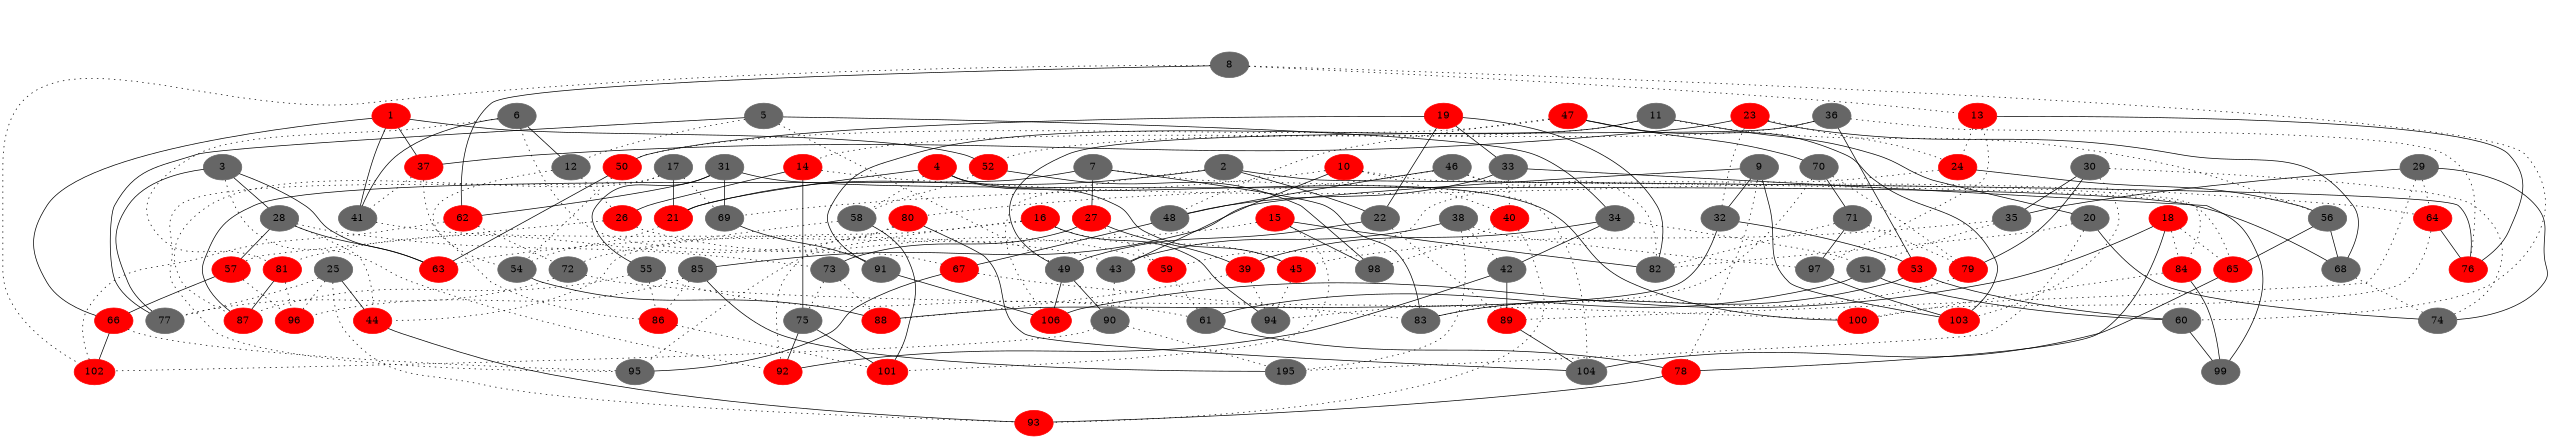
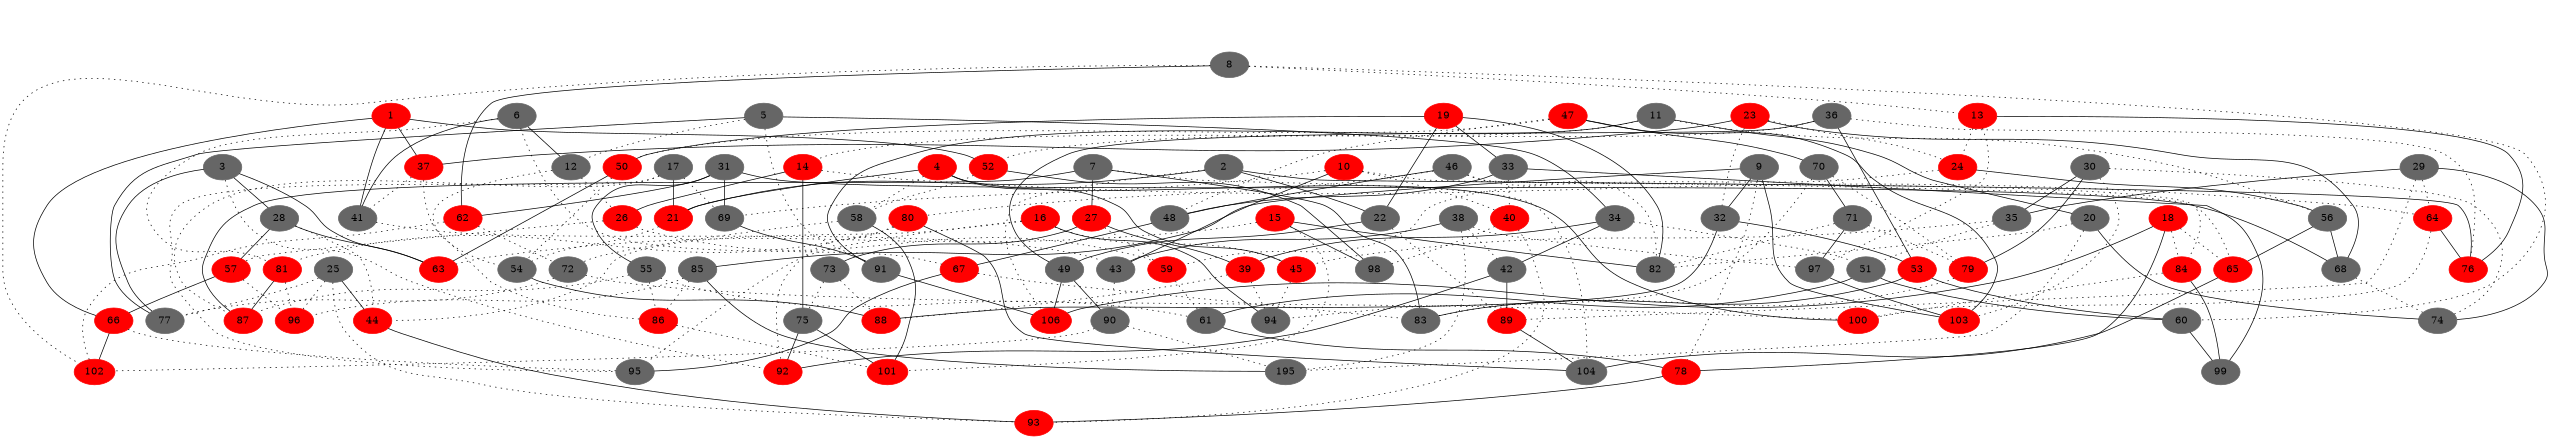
edge "5" -- "49": now "5" -- "91"
edge "28" -- "73": removed
